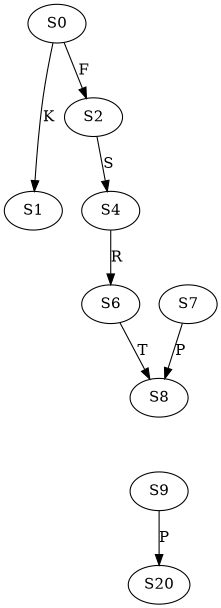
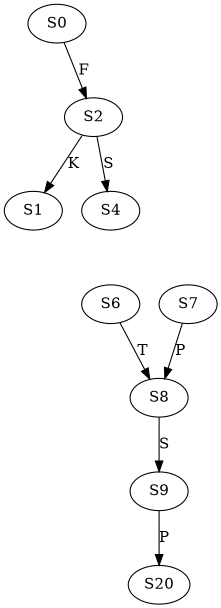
edge "S0" -> "S1": now "S2" -> "S1"
edge "S4" -> "S6": removed, label "R"
edge "S8" -> "S9": added, label "S"
